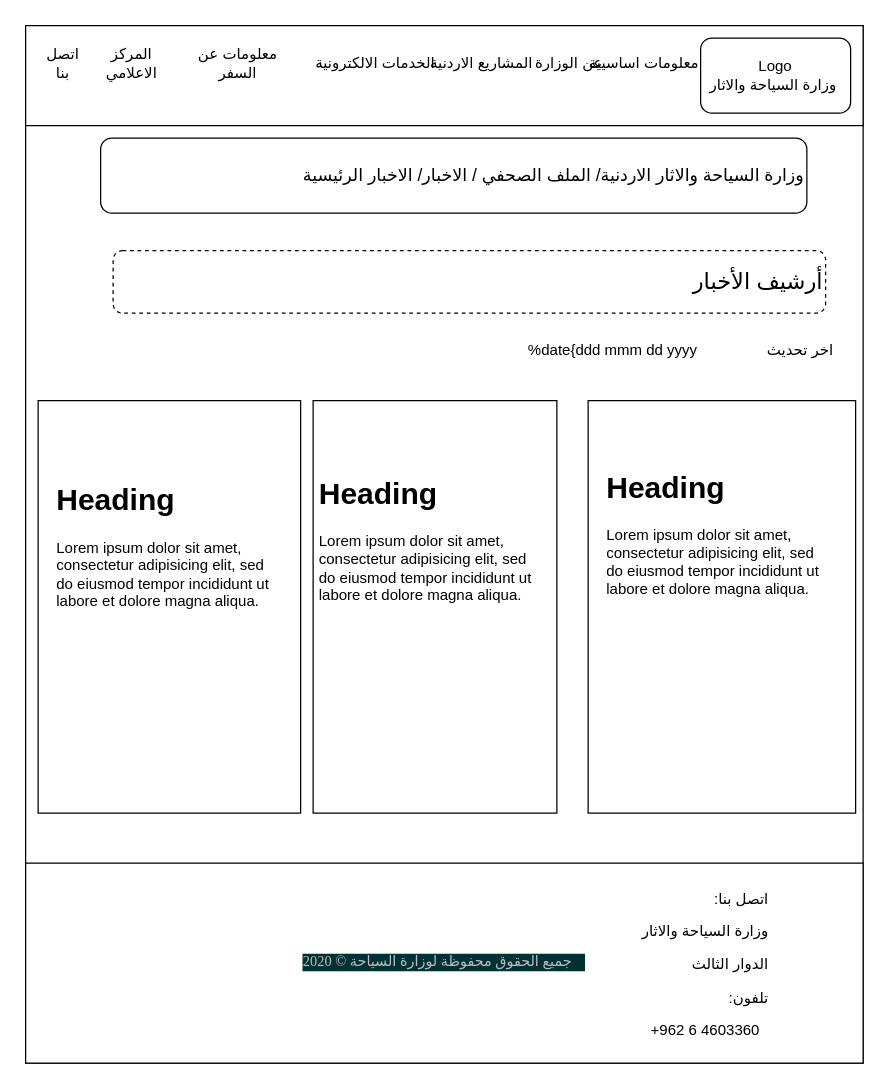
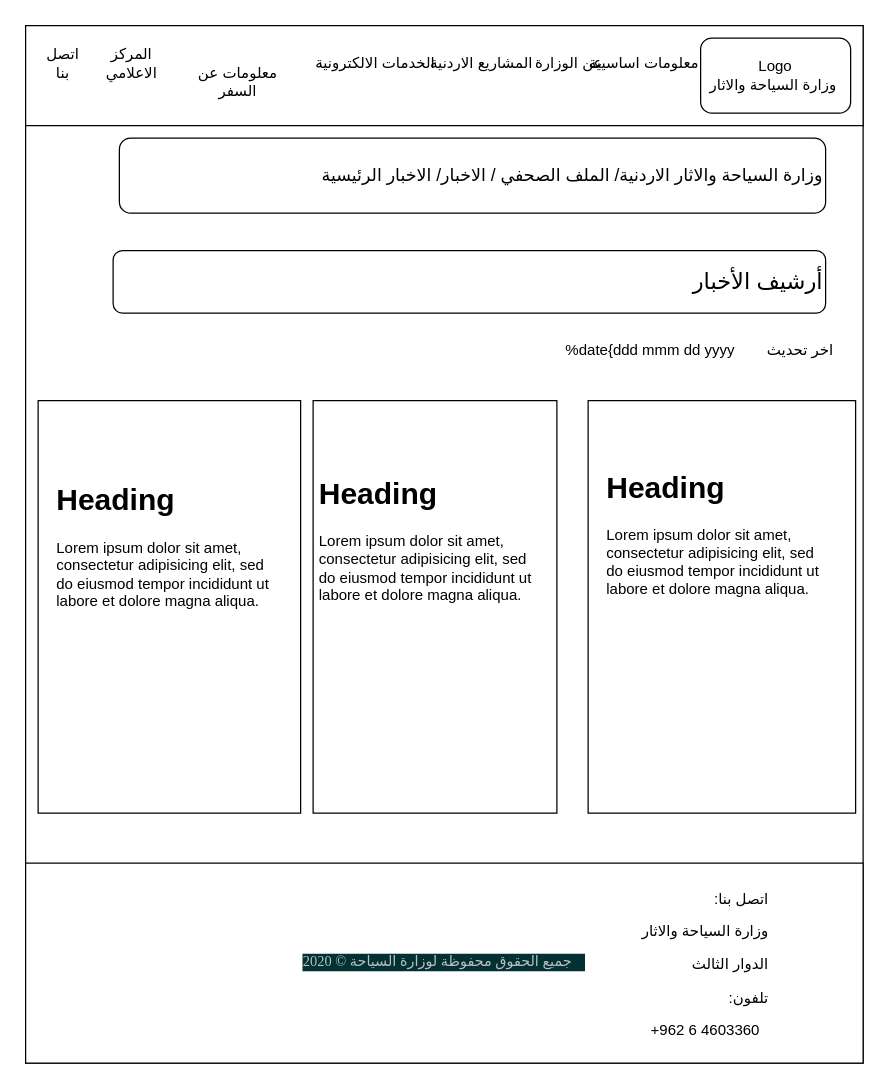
node "معلومات عن السفر": moved (238, 63) -> (238, 82)
node "وزارة السياحة والاثار الاردنية/ الملف الصحفي / الاخبار/ الاخبار الرئيسية": moved (454, 176) -> (473, 176)
node "أرشيف الأخبار": style dashed -> solid
node "%date{ddd mmm dd yyyy HH:MM:ss}%": moved (613, 351) -> (651, 351)
